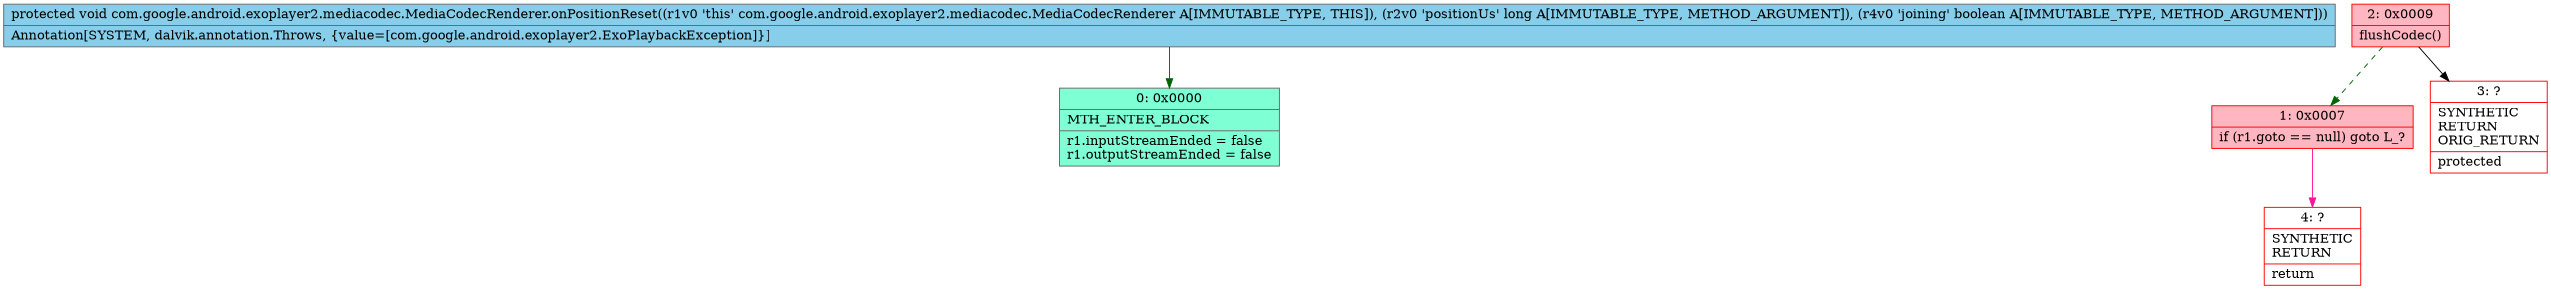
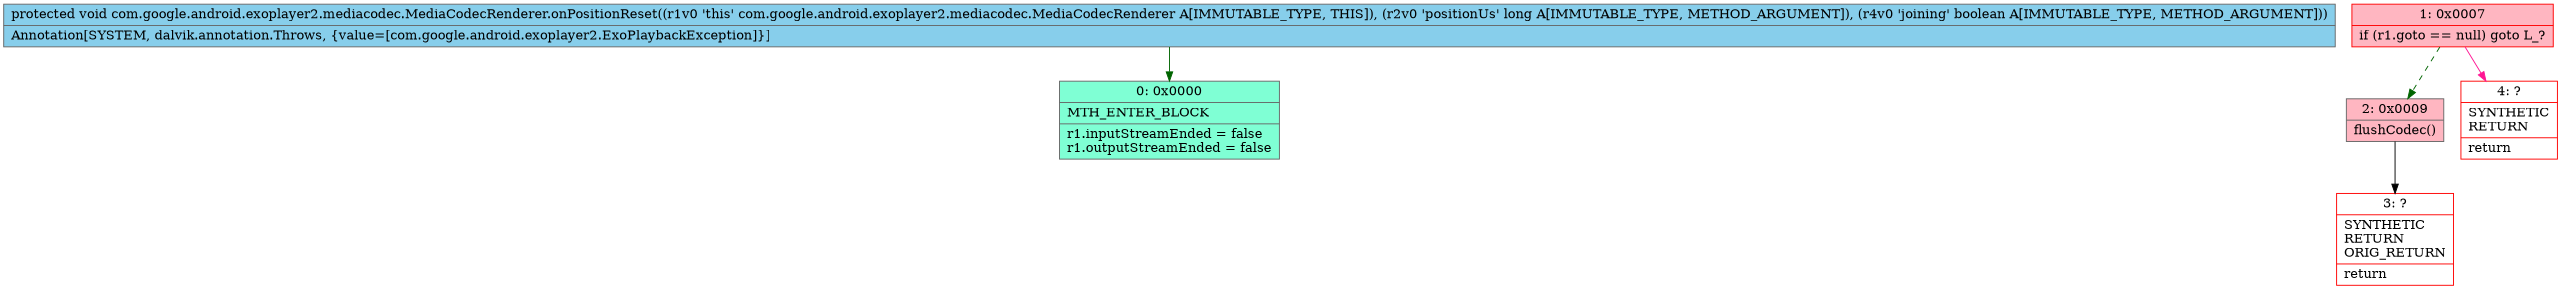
node "2: 0x0009": color red -> gray40
edge "2: 0x0009" -> "1: 0x0007": reversed
node "3: ?": text "protected" -> "return"
